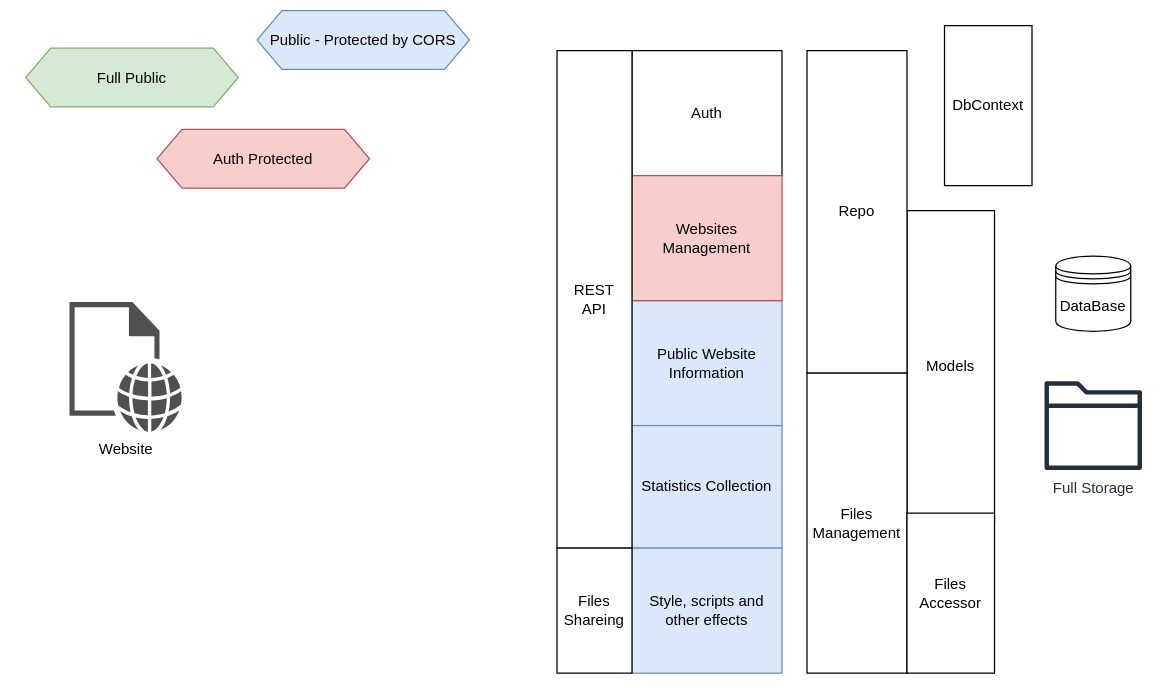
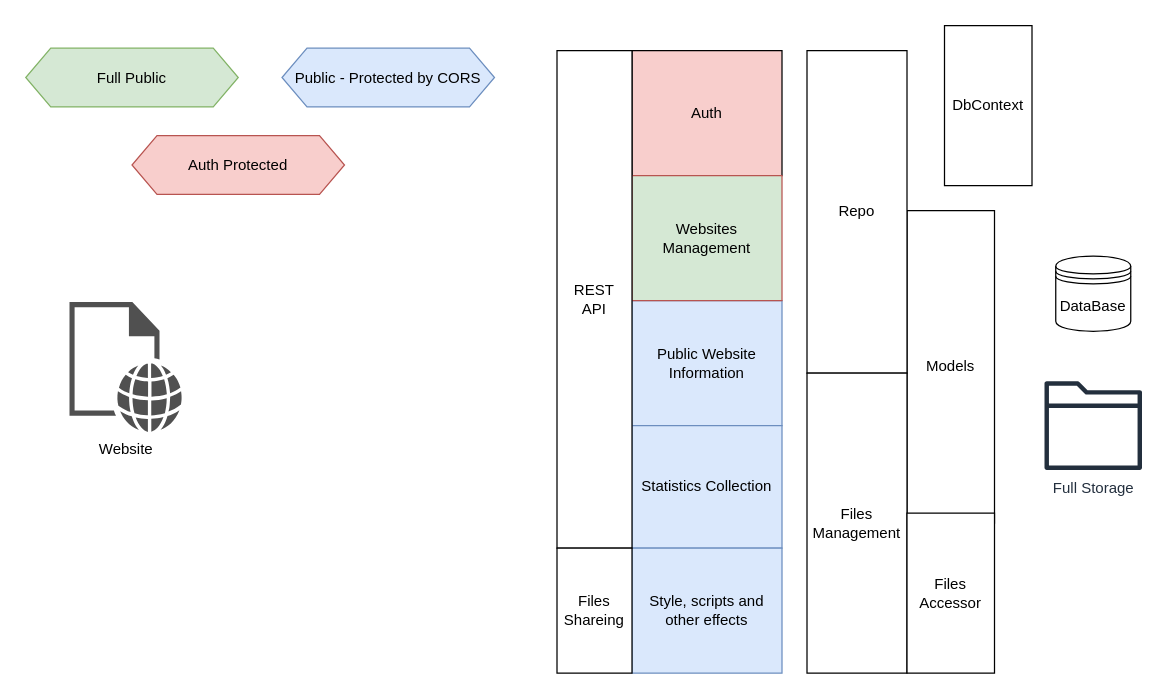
node "Public - Protected by CORS": moved (363, 40) -> (388, 78)
node "Auth": fillcolor #ffffff -> #f8cecc
node "Auth Protected": moved (263, 159) -> (238, 165)
node "Websites Management": fillcolor #f8cecc -> #d5e8d4
